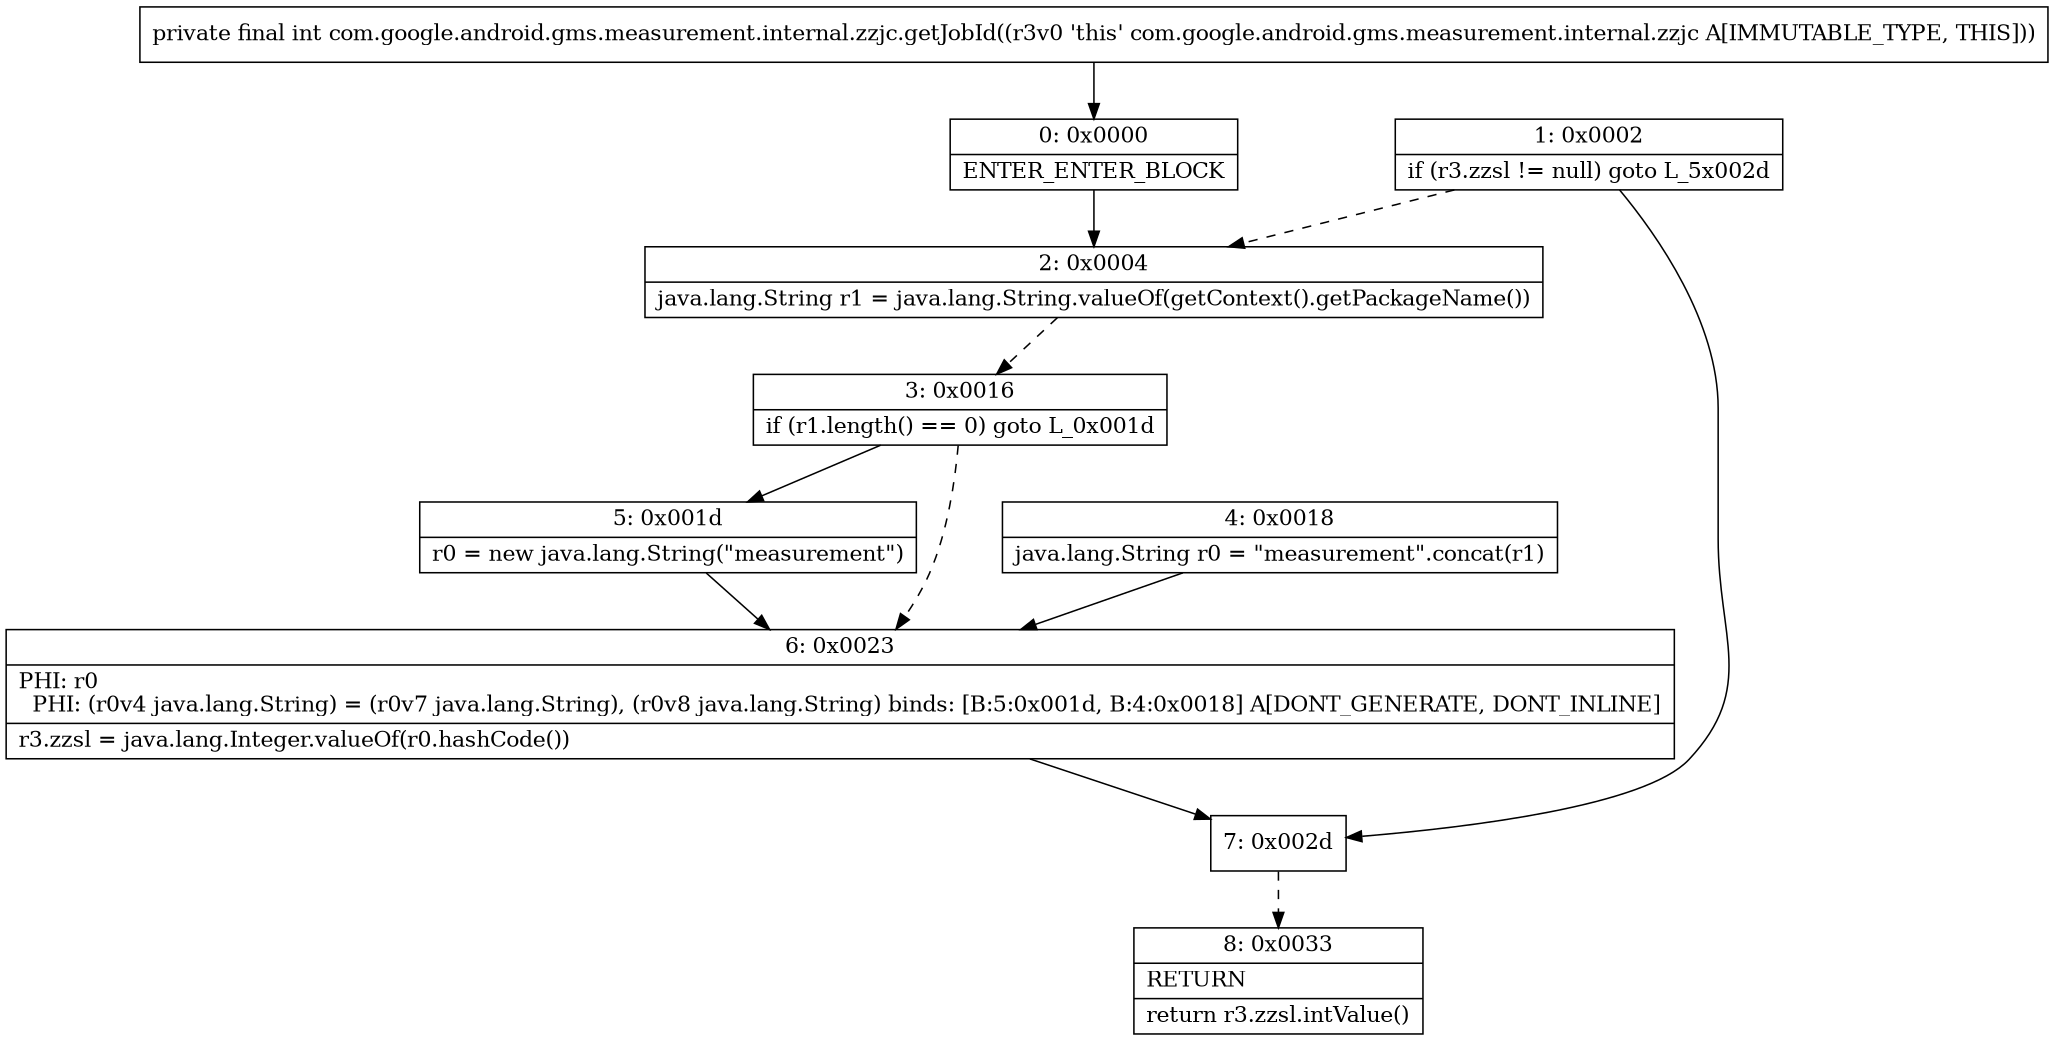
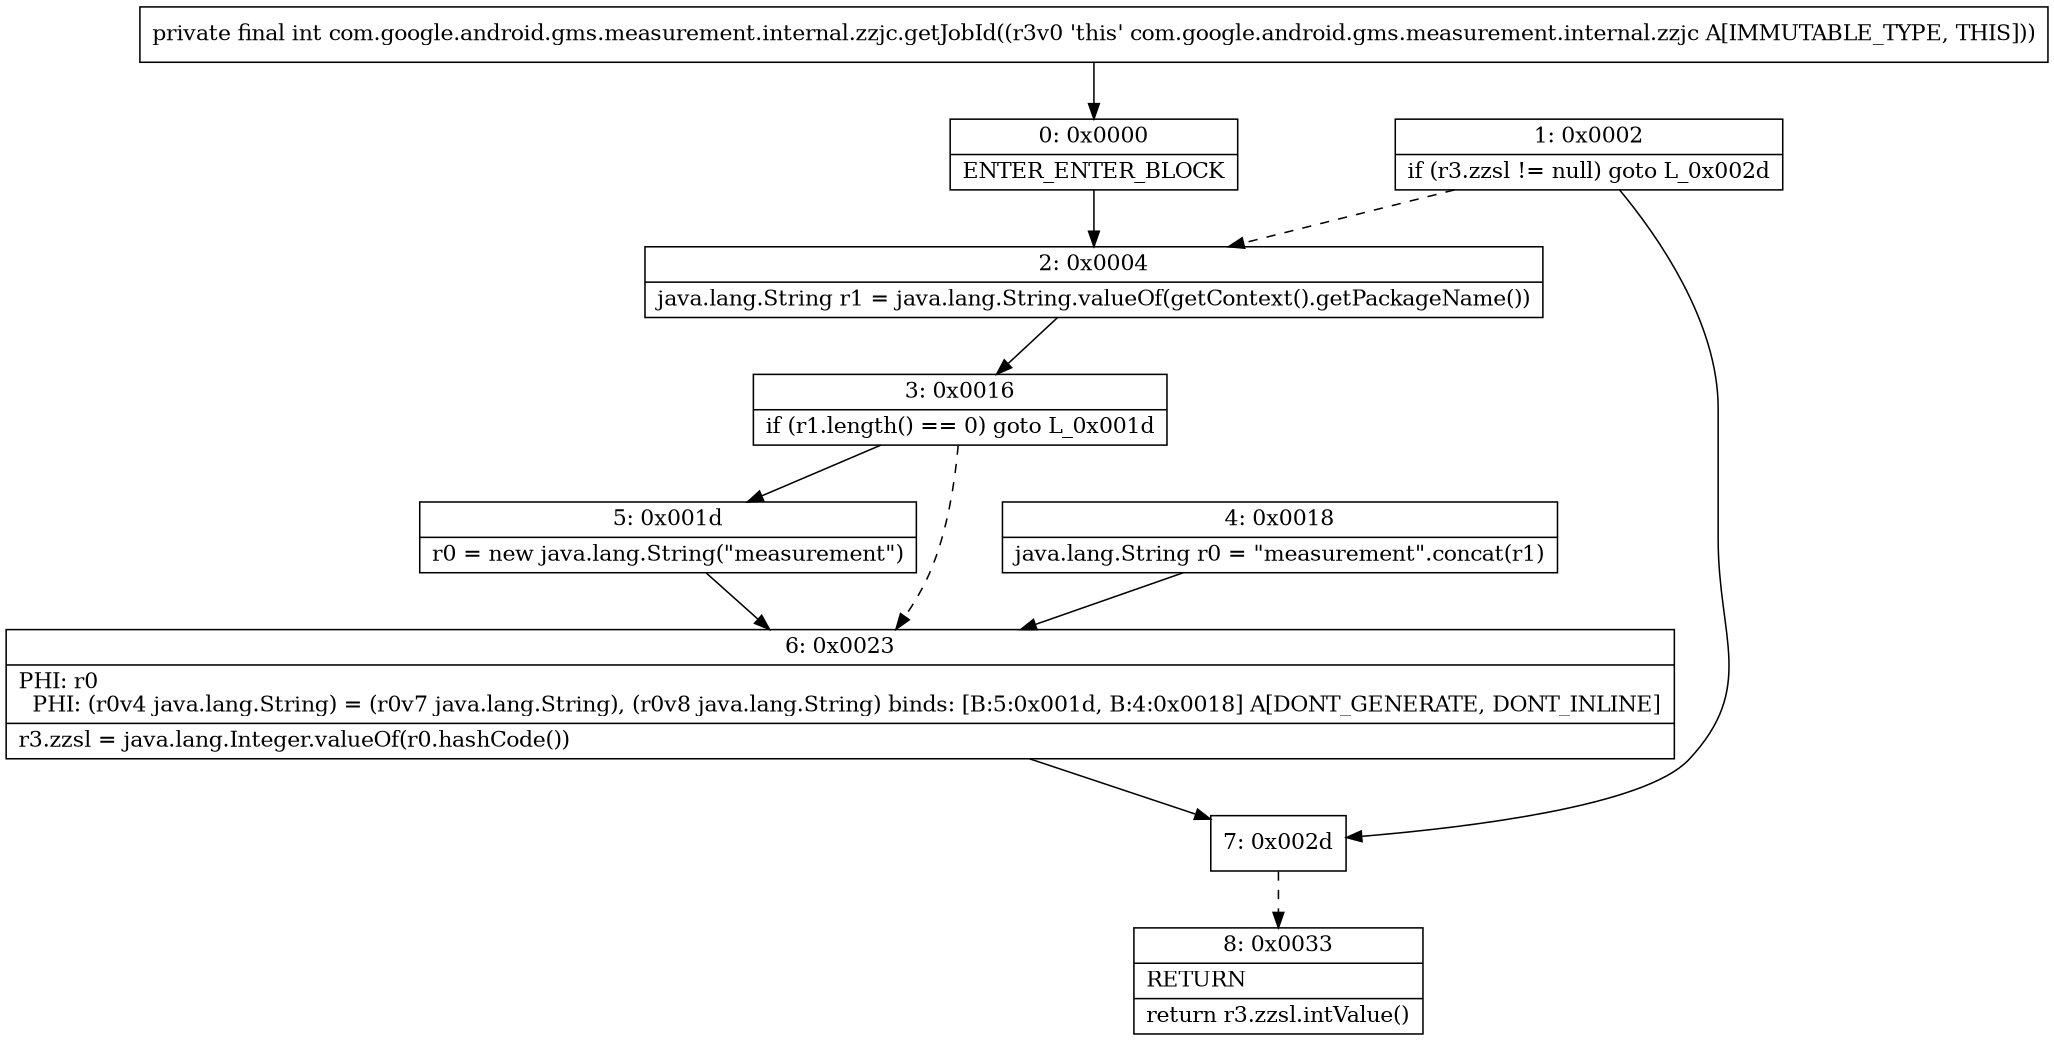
node "1: 0x0002": text "if (r3.zzsl != null) goto L_5x002d" -> "if (r3.zzsl != null) goto L_0x002d"
edge "2: 0x0004" -> "3: 0x0016": style dashed -> solid
